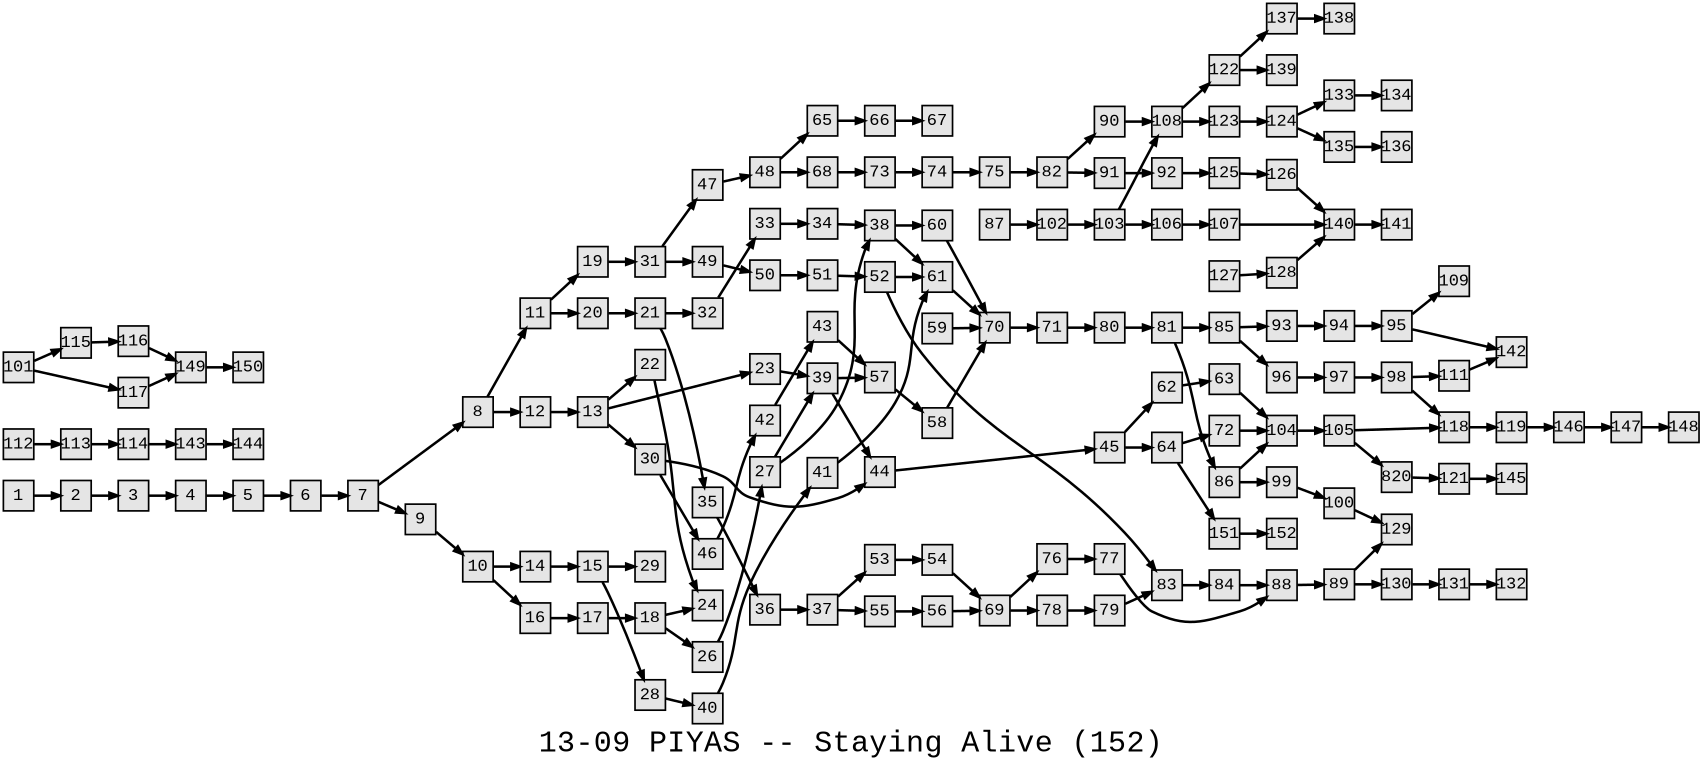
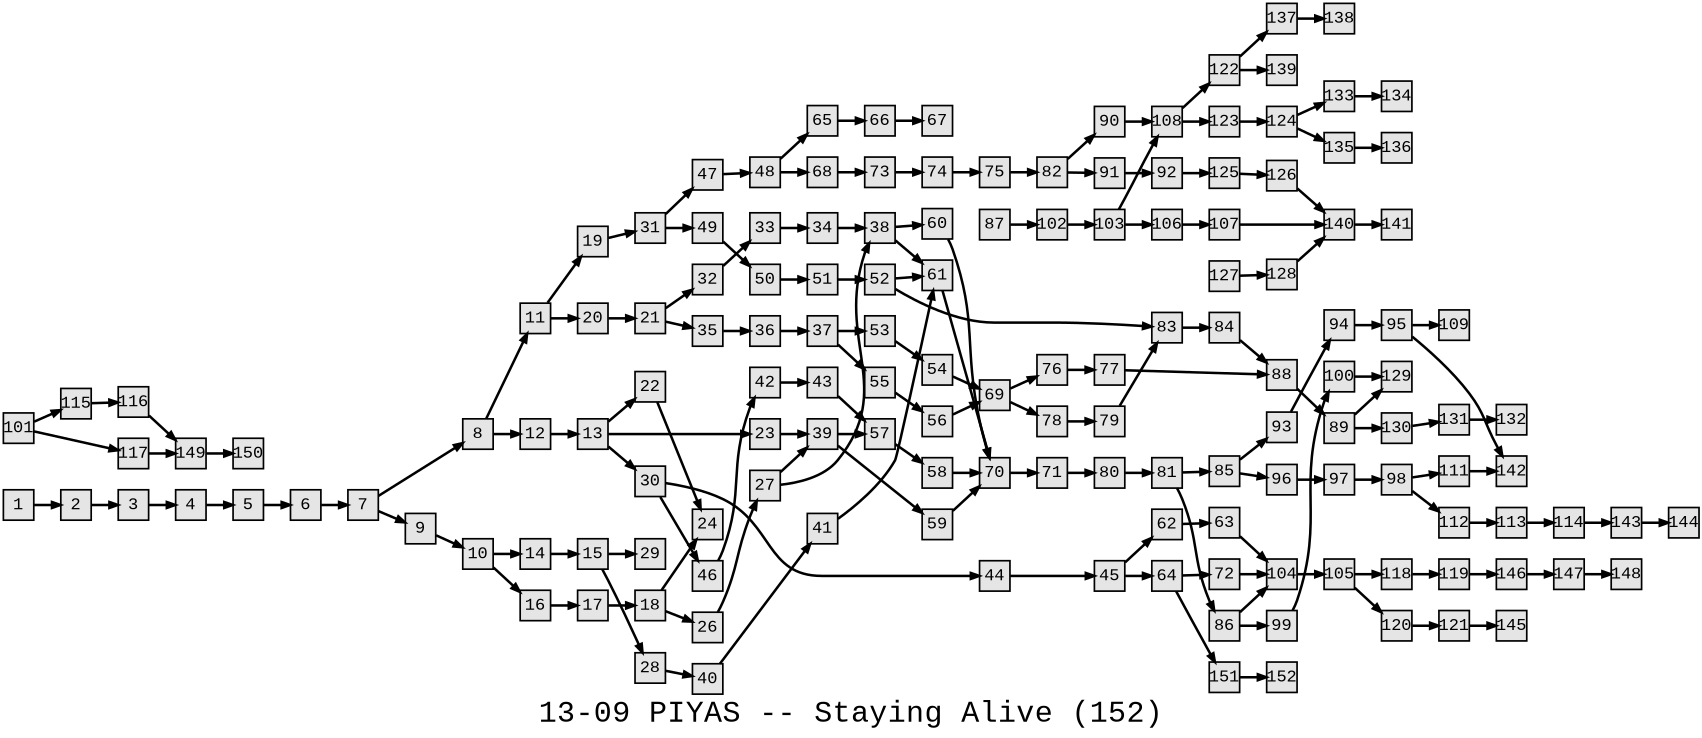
edge "98" -> "118": now "98" -> "112"
edge "39" -> "44": now "39" -> "59"
node "820": label "820" -> "120"
